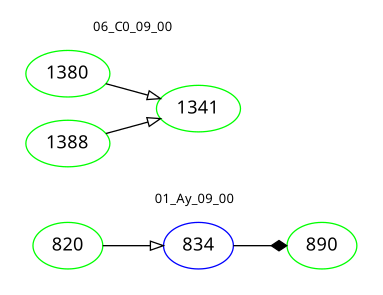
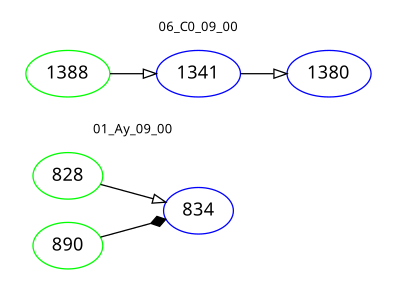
node "1380": color green -> blue
edge "1380" -> "1341": reversed
node "1341": color green -> blue
node "820": label "820" -> "828"
edge "834" -> "890": reversed
